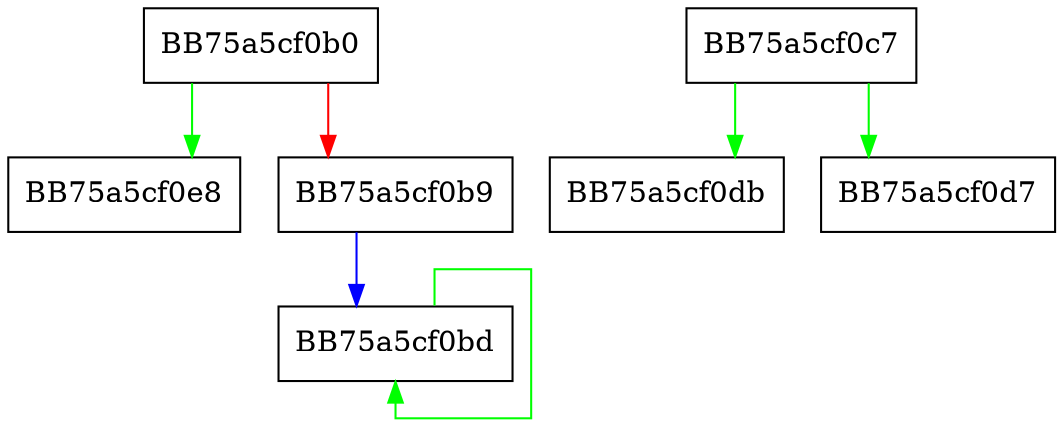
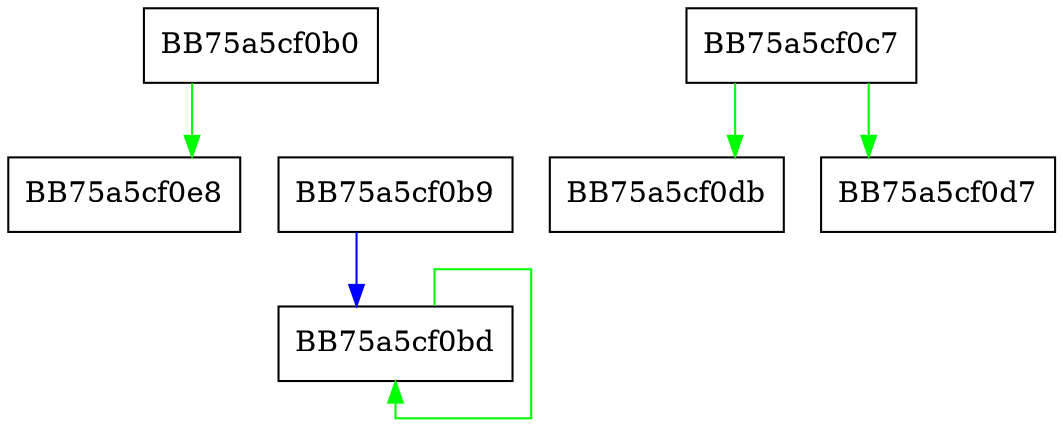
edge "BB75a5cf0b0" -> "BB75a5cf0b9": removed
